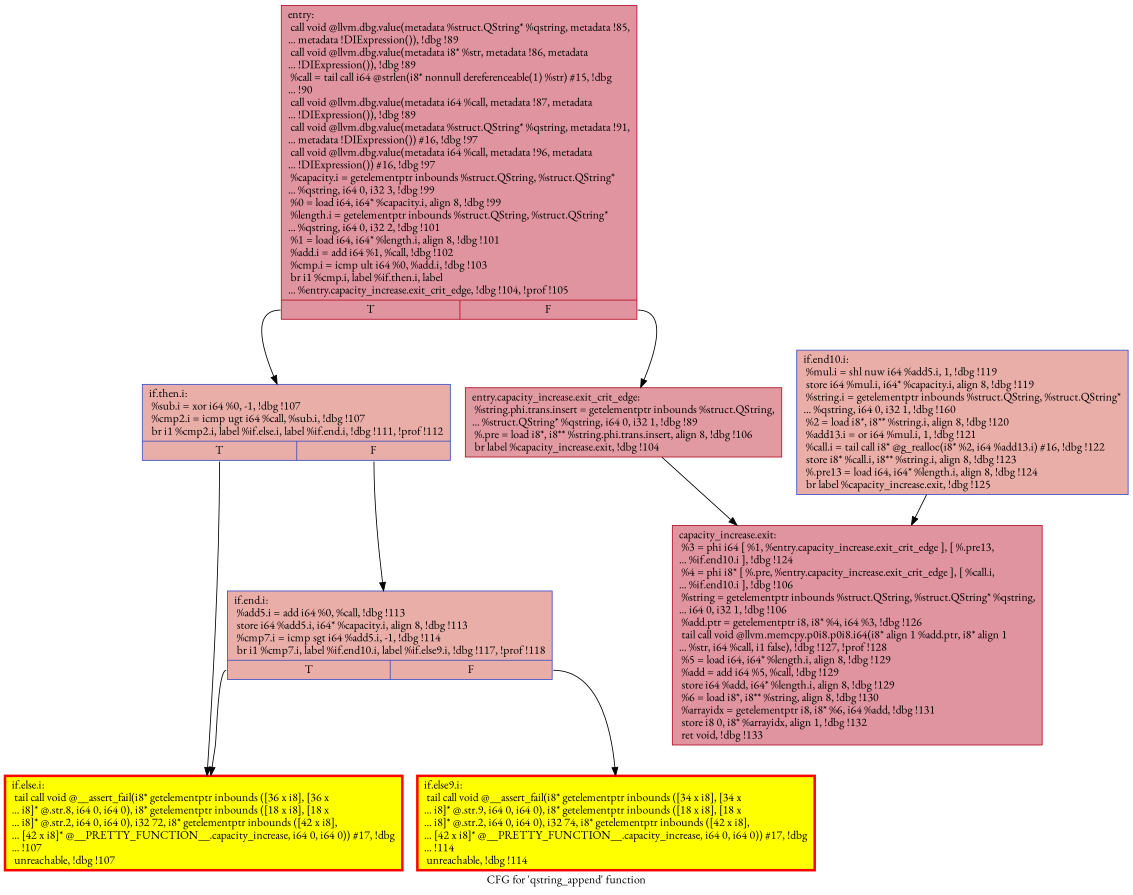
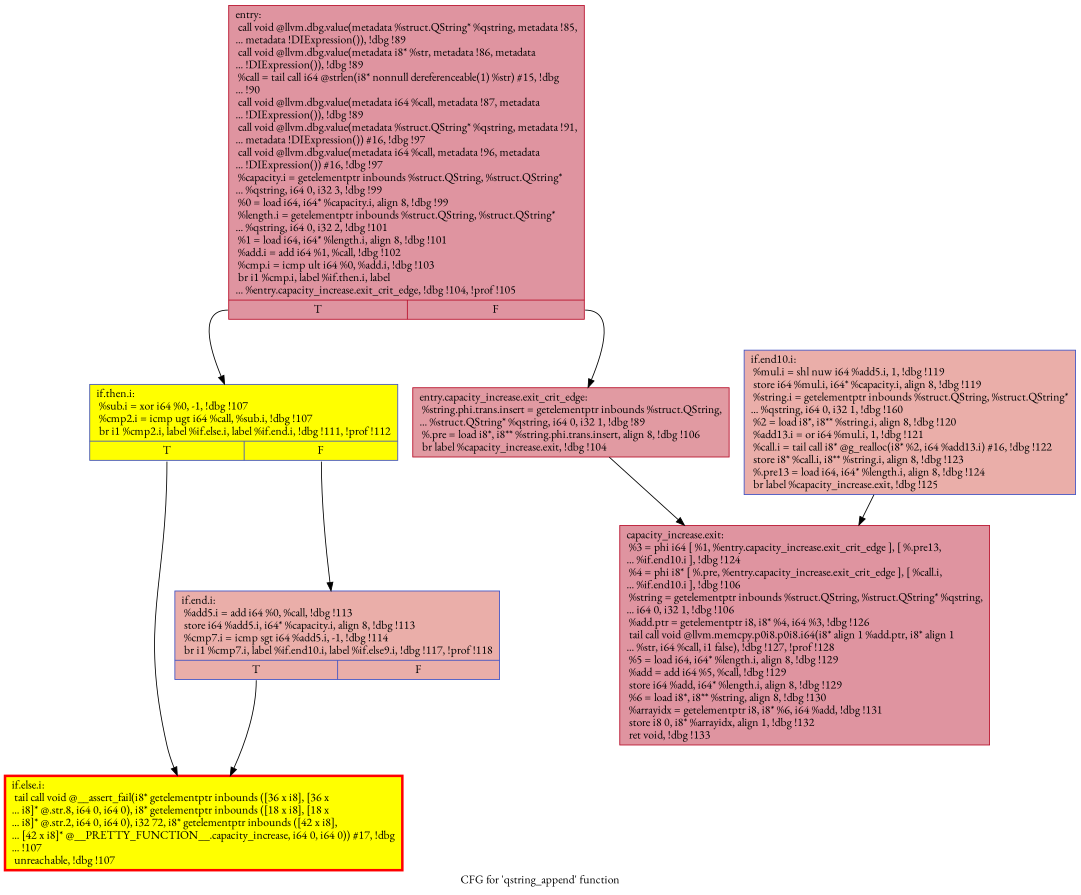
node "if.then.i:": fillcolor #d0473d70 -> yellow
node "if.else9.i:": removed
